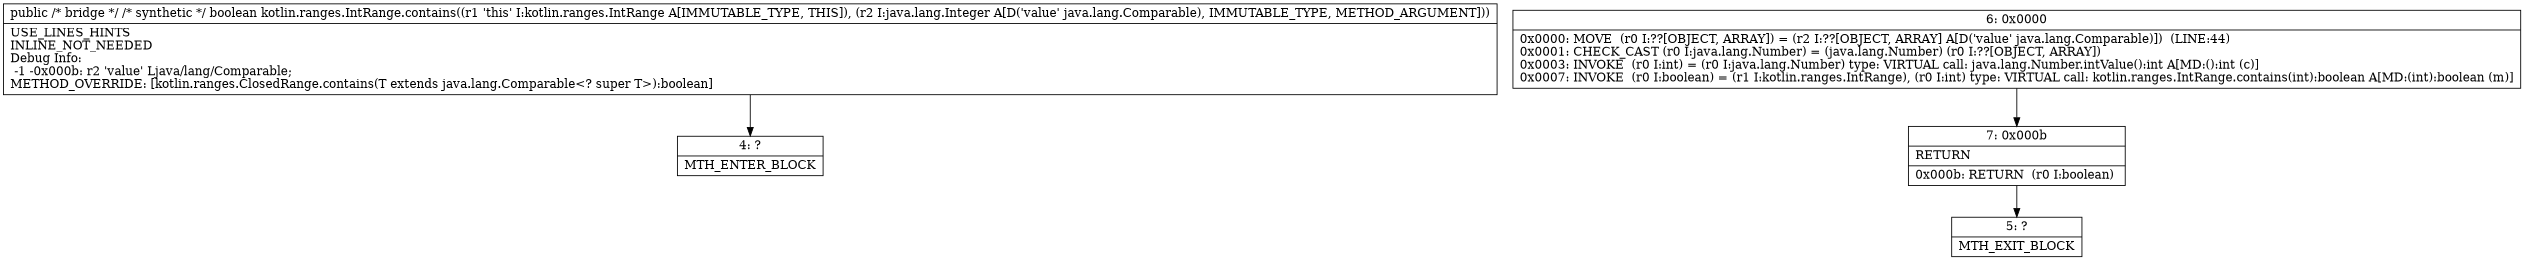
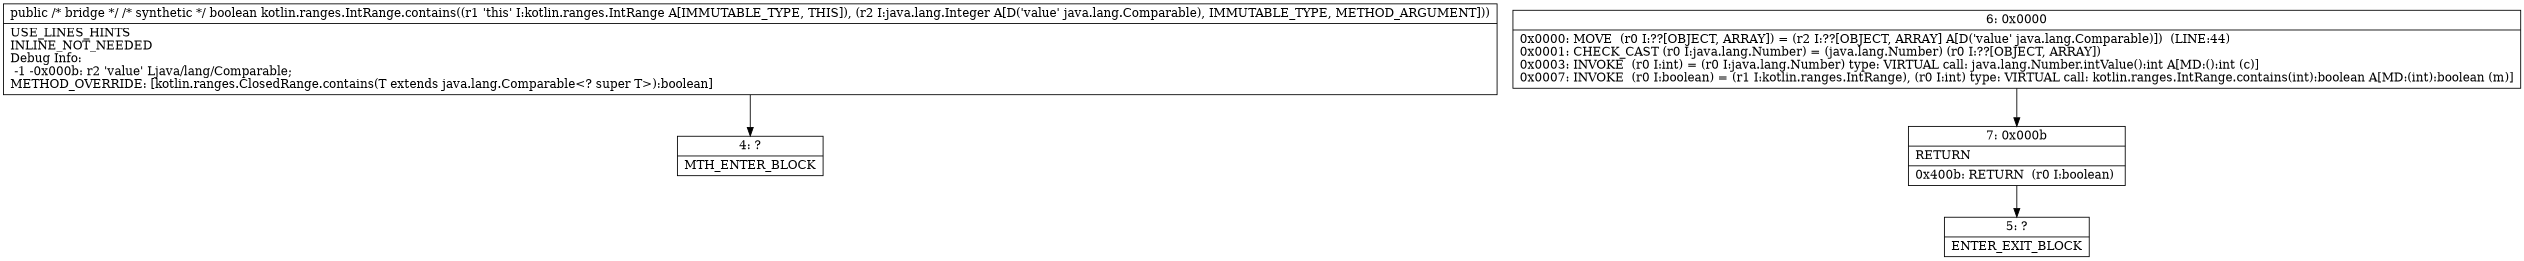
node "7: 0x000b": text "0x000b: RETURN  (r0 I:boolean)" -> "0x400b: RETURN  (r0 I:boolean)"
node "5: ?": text "MTH_EXIT_BLOCK" -> "ENTER_EXIT_BLOCK"
